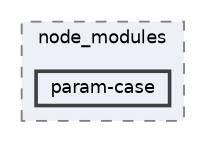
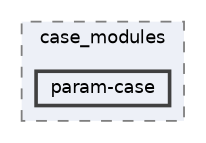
cluster "node_modules": label "node_modules" -> "case_modules"
